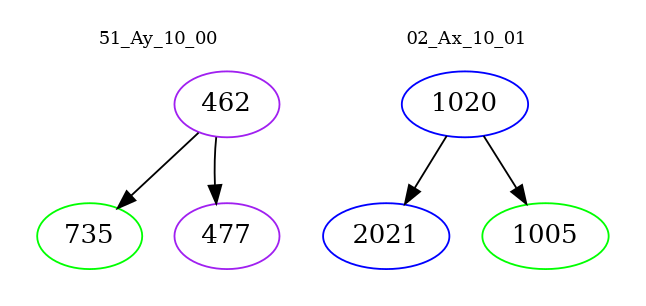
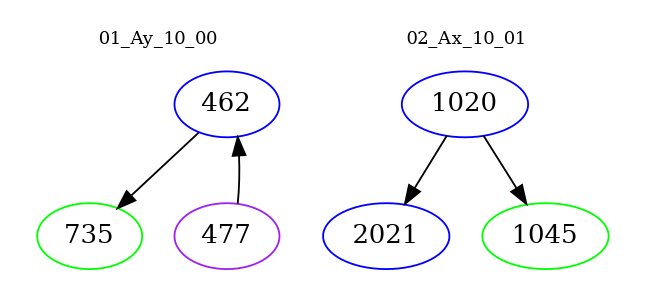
cluster "51_Ay_10_00": label "51_Ay_10_00" -> "01_Ay_10_00"
node "462": color purple -> blue
edge "462" -> "477": reversed
node "1005": label "1005" -> "1045"
